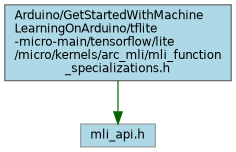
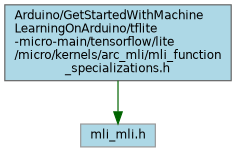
node "mli_api.h": label "mli_api.h" -> "mli_mli.h"
